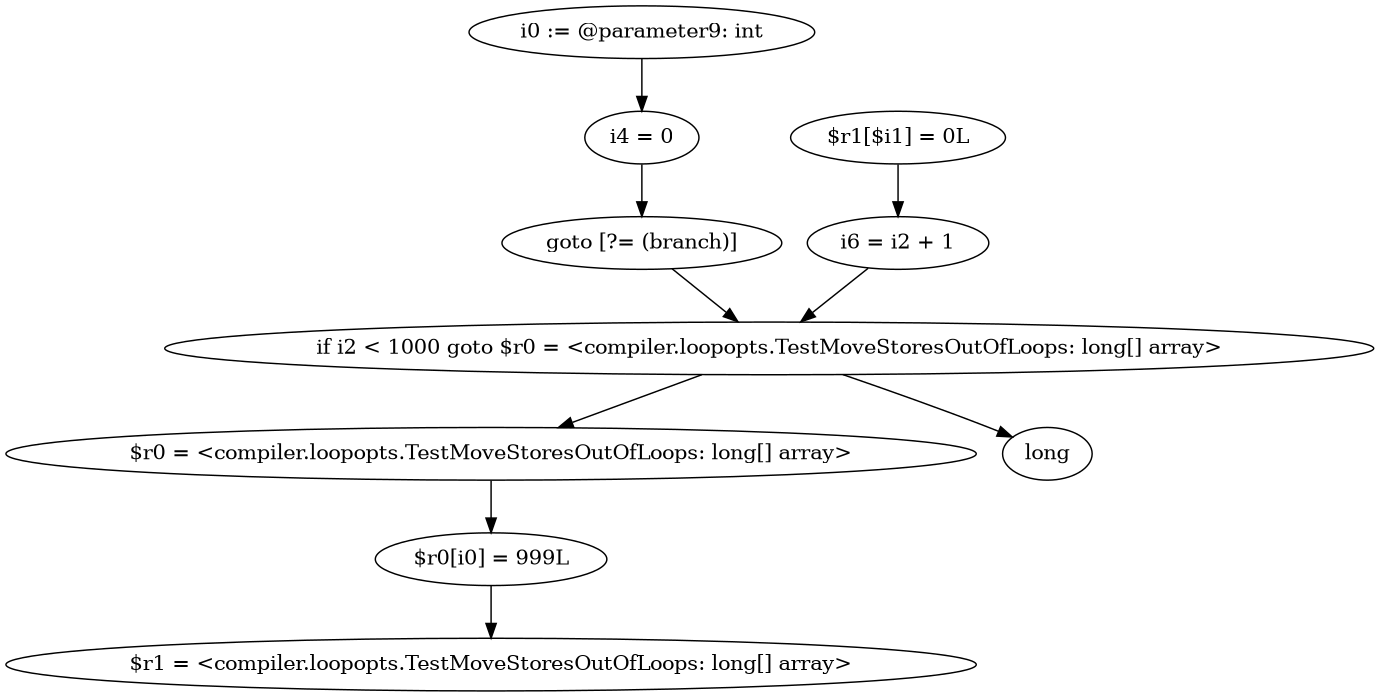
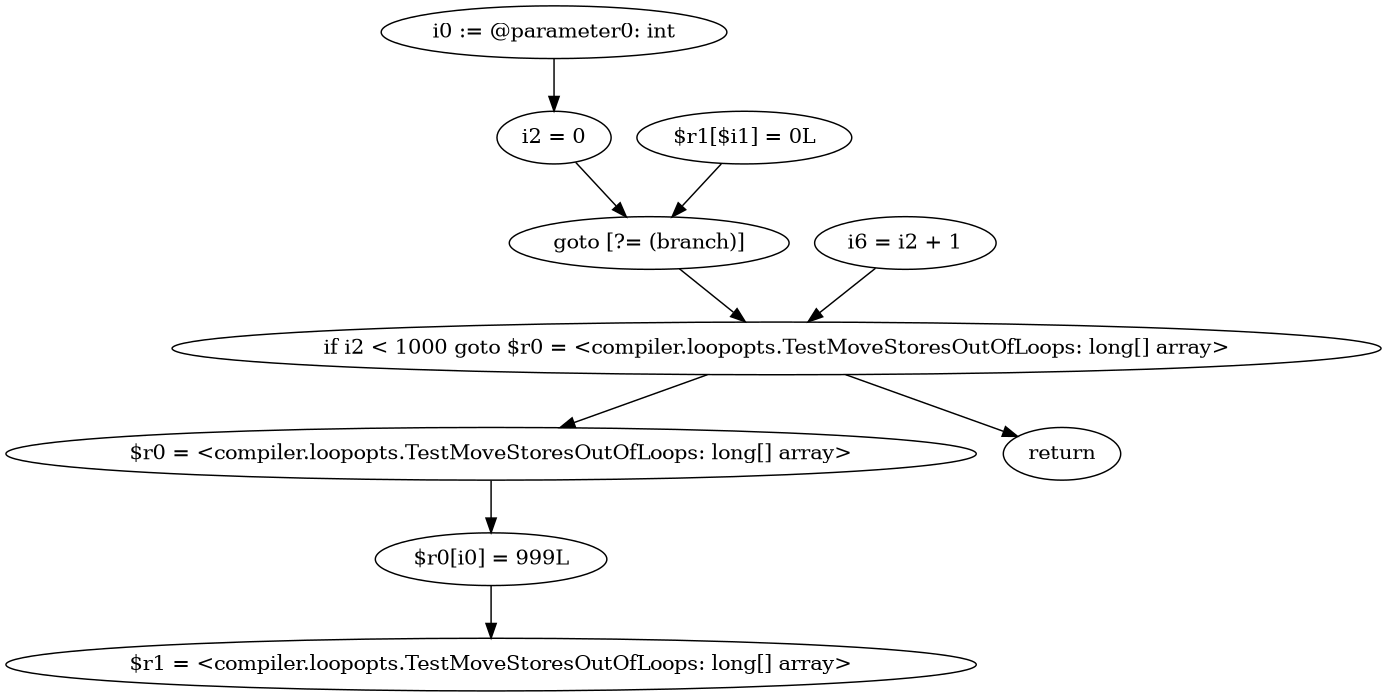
node "i0 := @parameter9: int": label "i0 := @parameter9: int" -> "i0 := @parameter0: int"
node "i4 = 0": label "i4 = 0" -> "i2 = 0"
edge "$r1[$i1] = 0L" -> "i6 = i2 + 1": now "$r1[$i1] = 0L" -> "goto [?= (branch)]"
node "long": label "long" -> "return"
